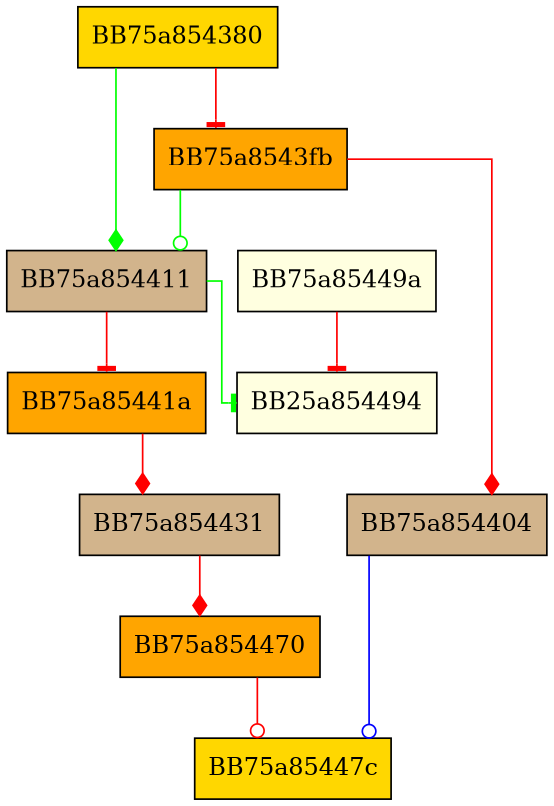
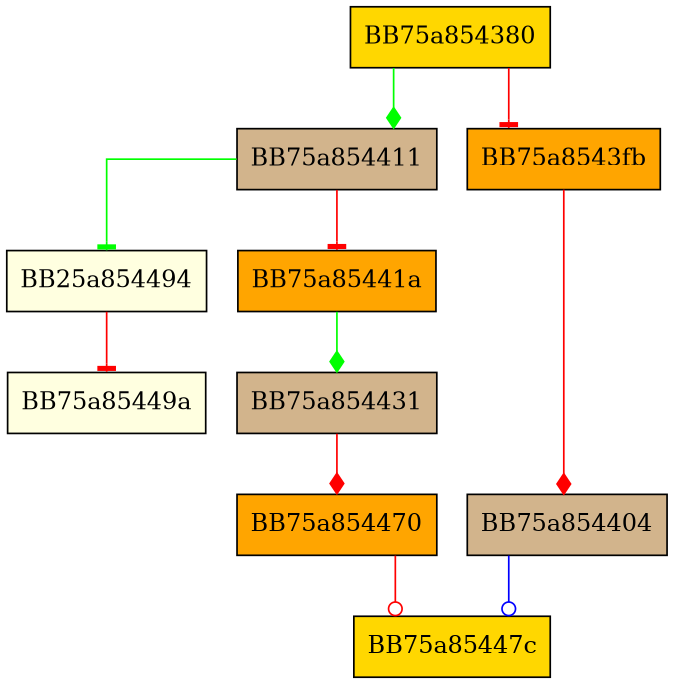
edge "BB75a8543fb" -> "BB75a854411": removed
edge "BB75a85449a" -> "BB25a854494": reversed
edge "BB75a85441a" -> "BB75a854431": color red -> green
